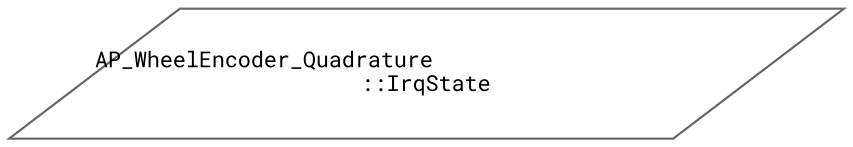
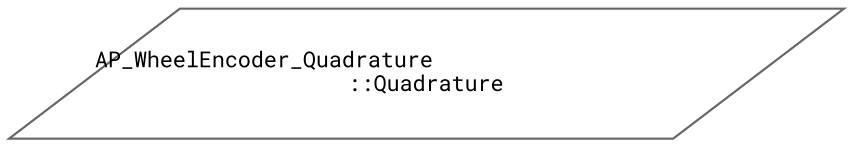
node "AP_WheelEncoder_Quadrature ::IrqState": label "AP_WheelEncoder_Quadrature ::IrqState" -> "AP_WheelEncoder_Quadrature ::Quadrature"
